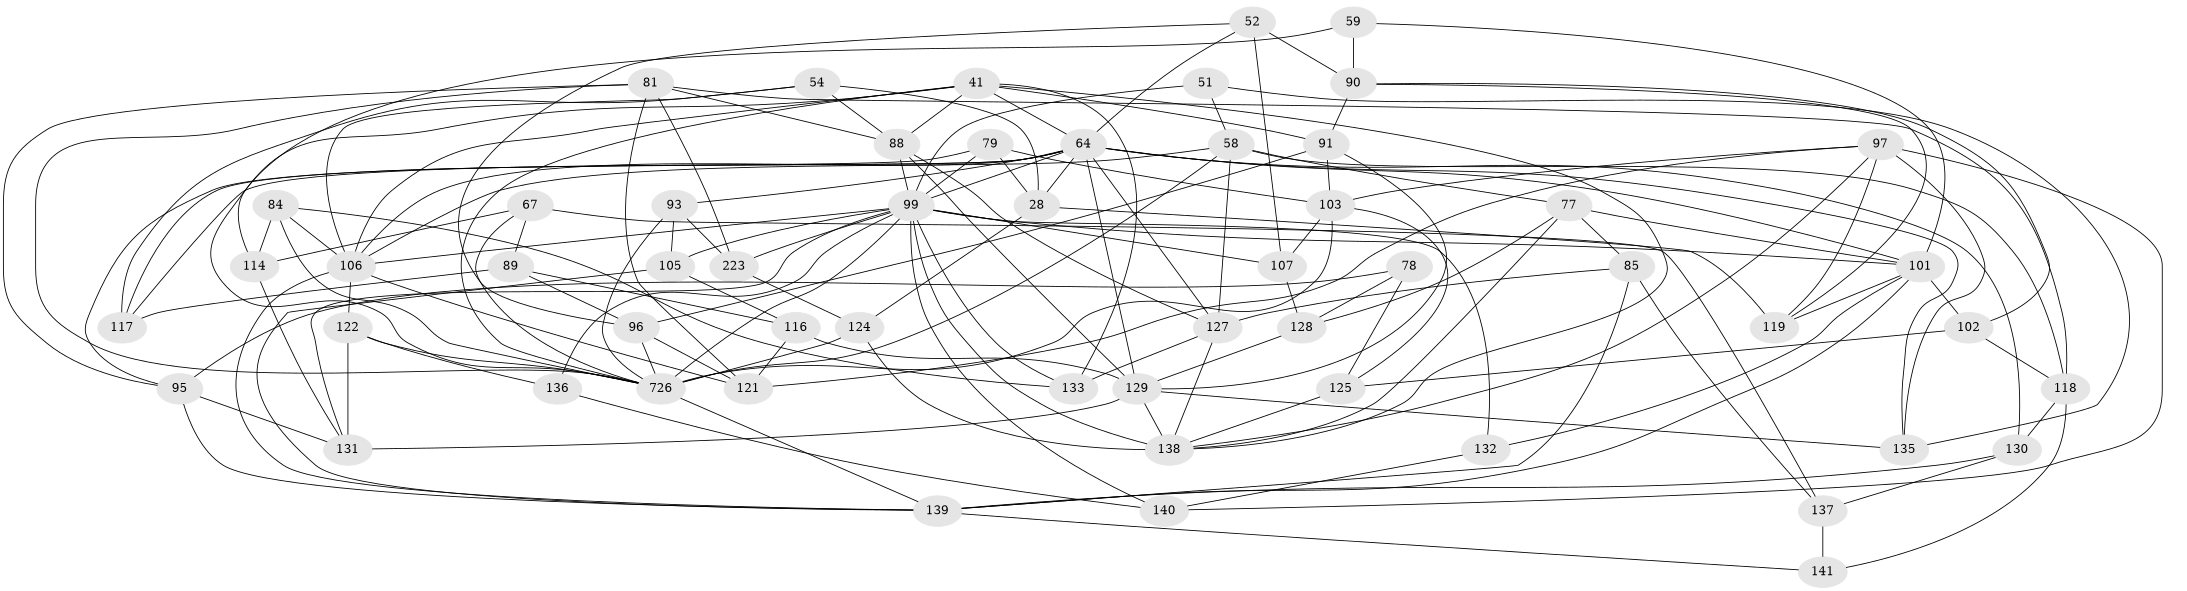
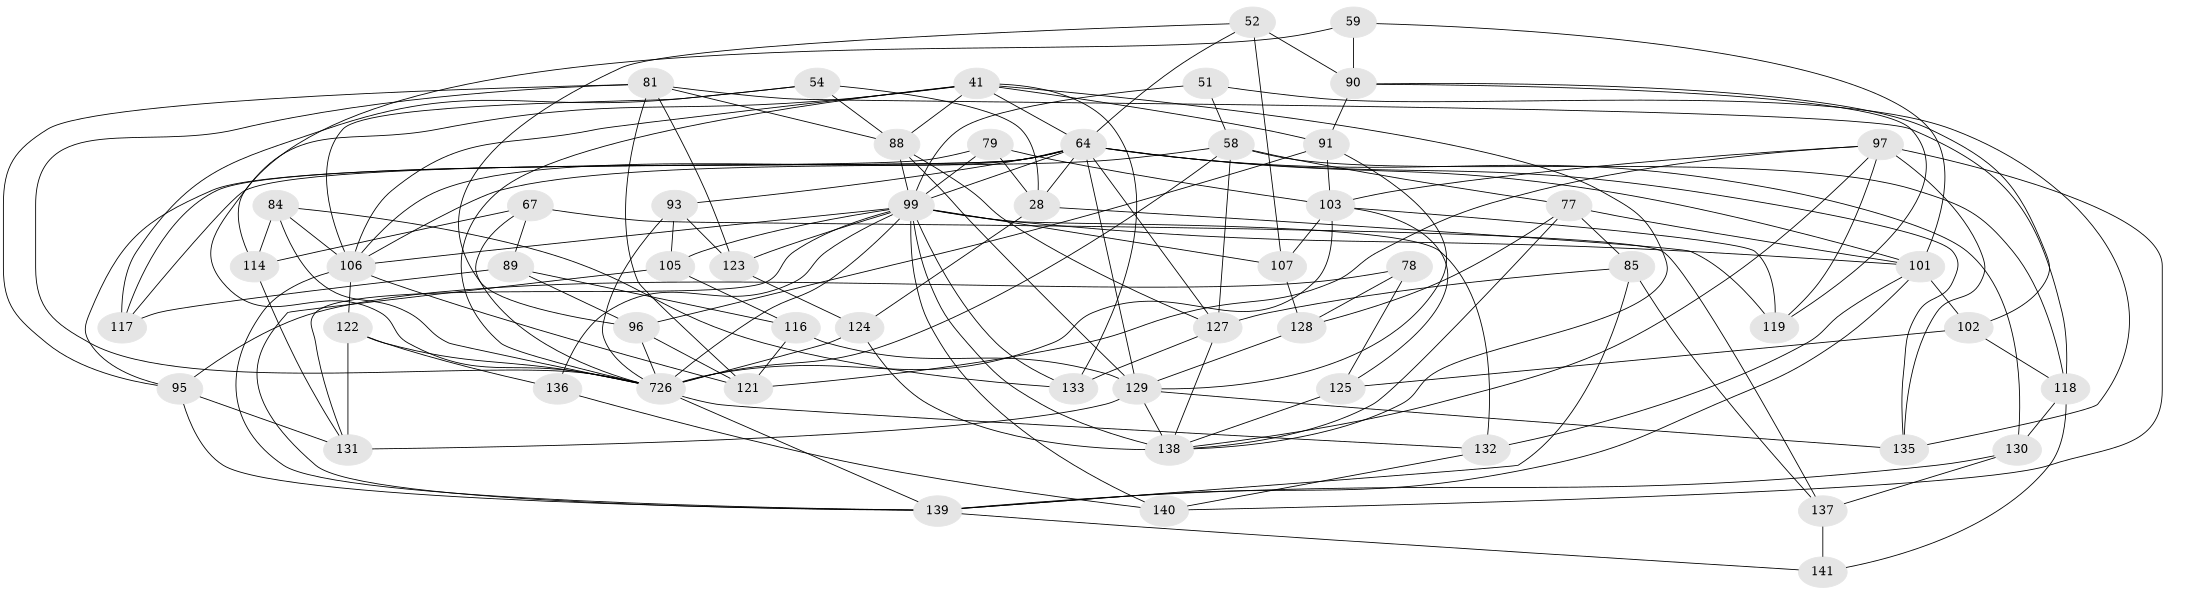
node "223": label "223" -> "123"
edge "101" -- "119": now "103" -- "119"
edge "726" -- "132": added
